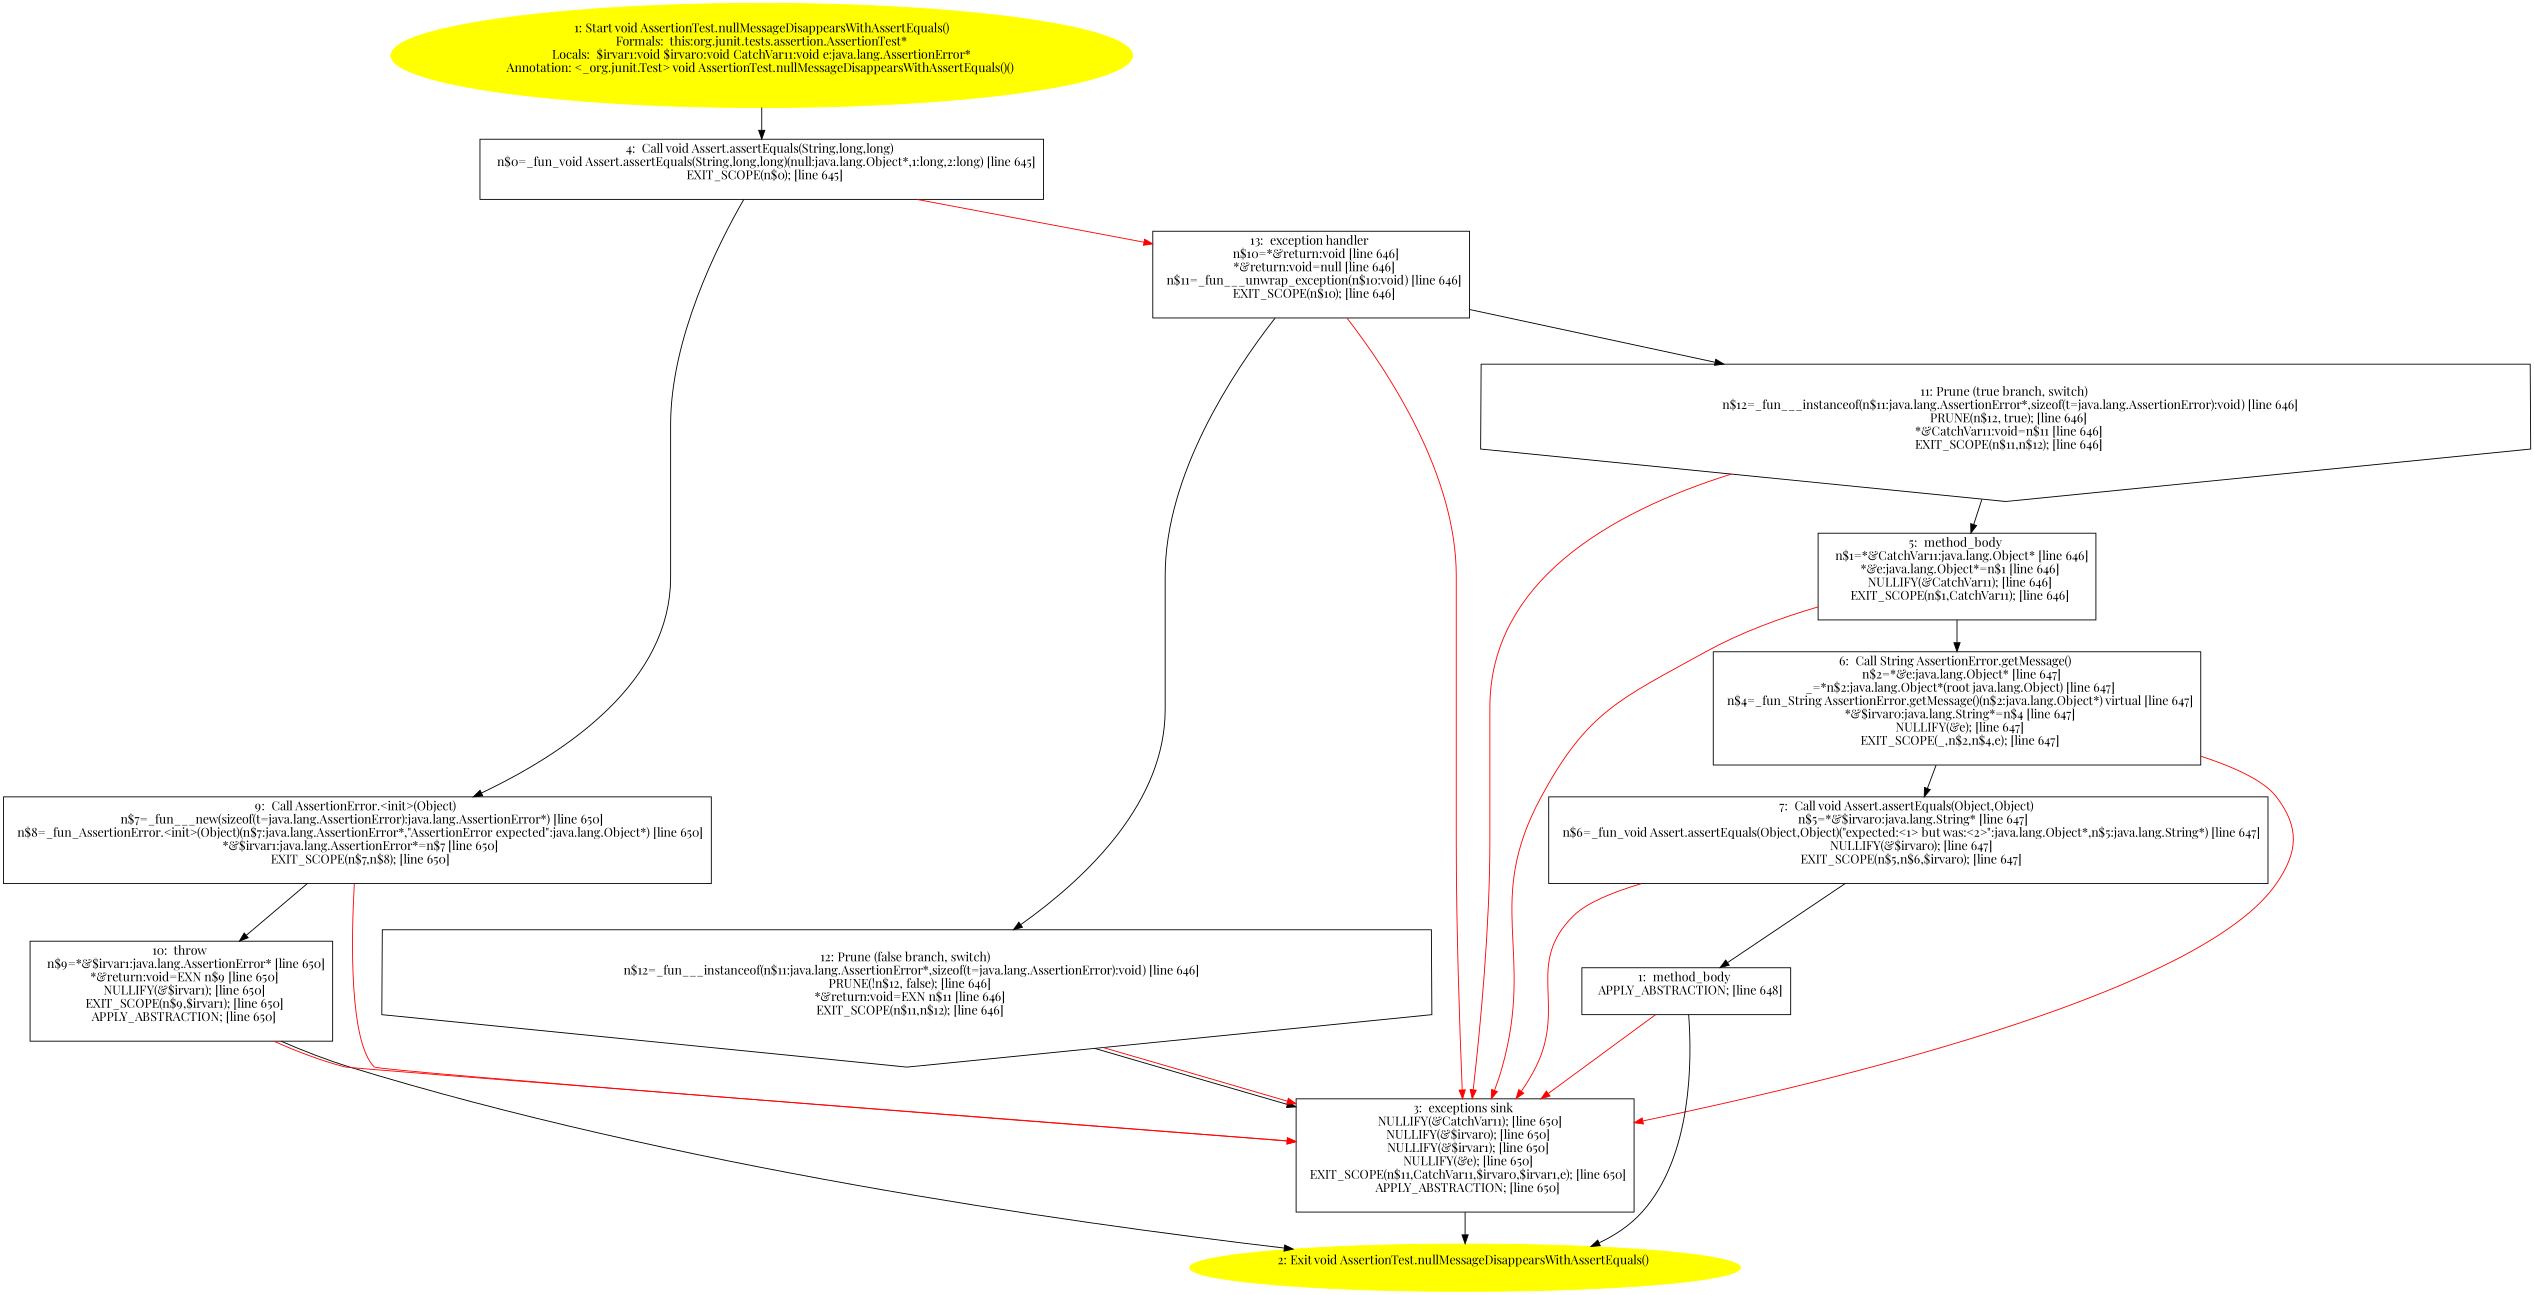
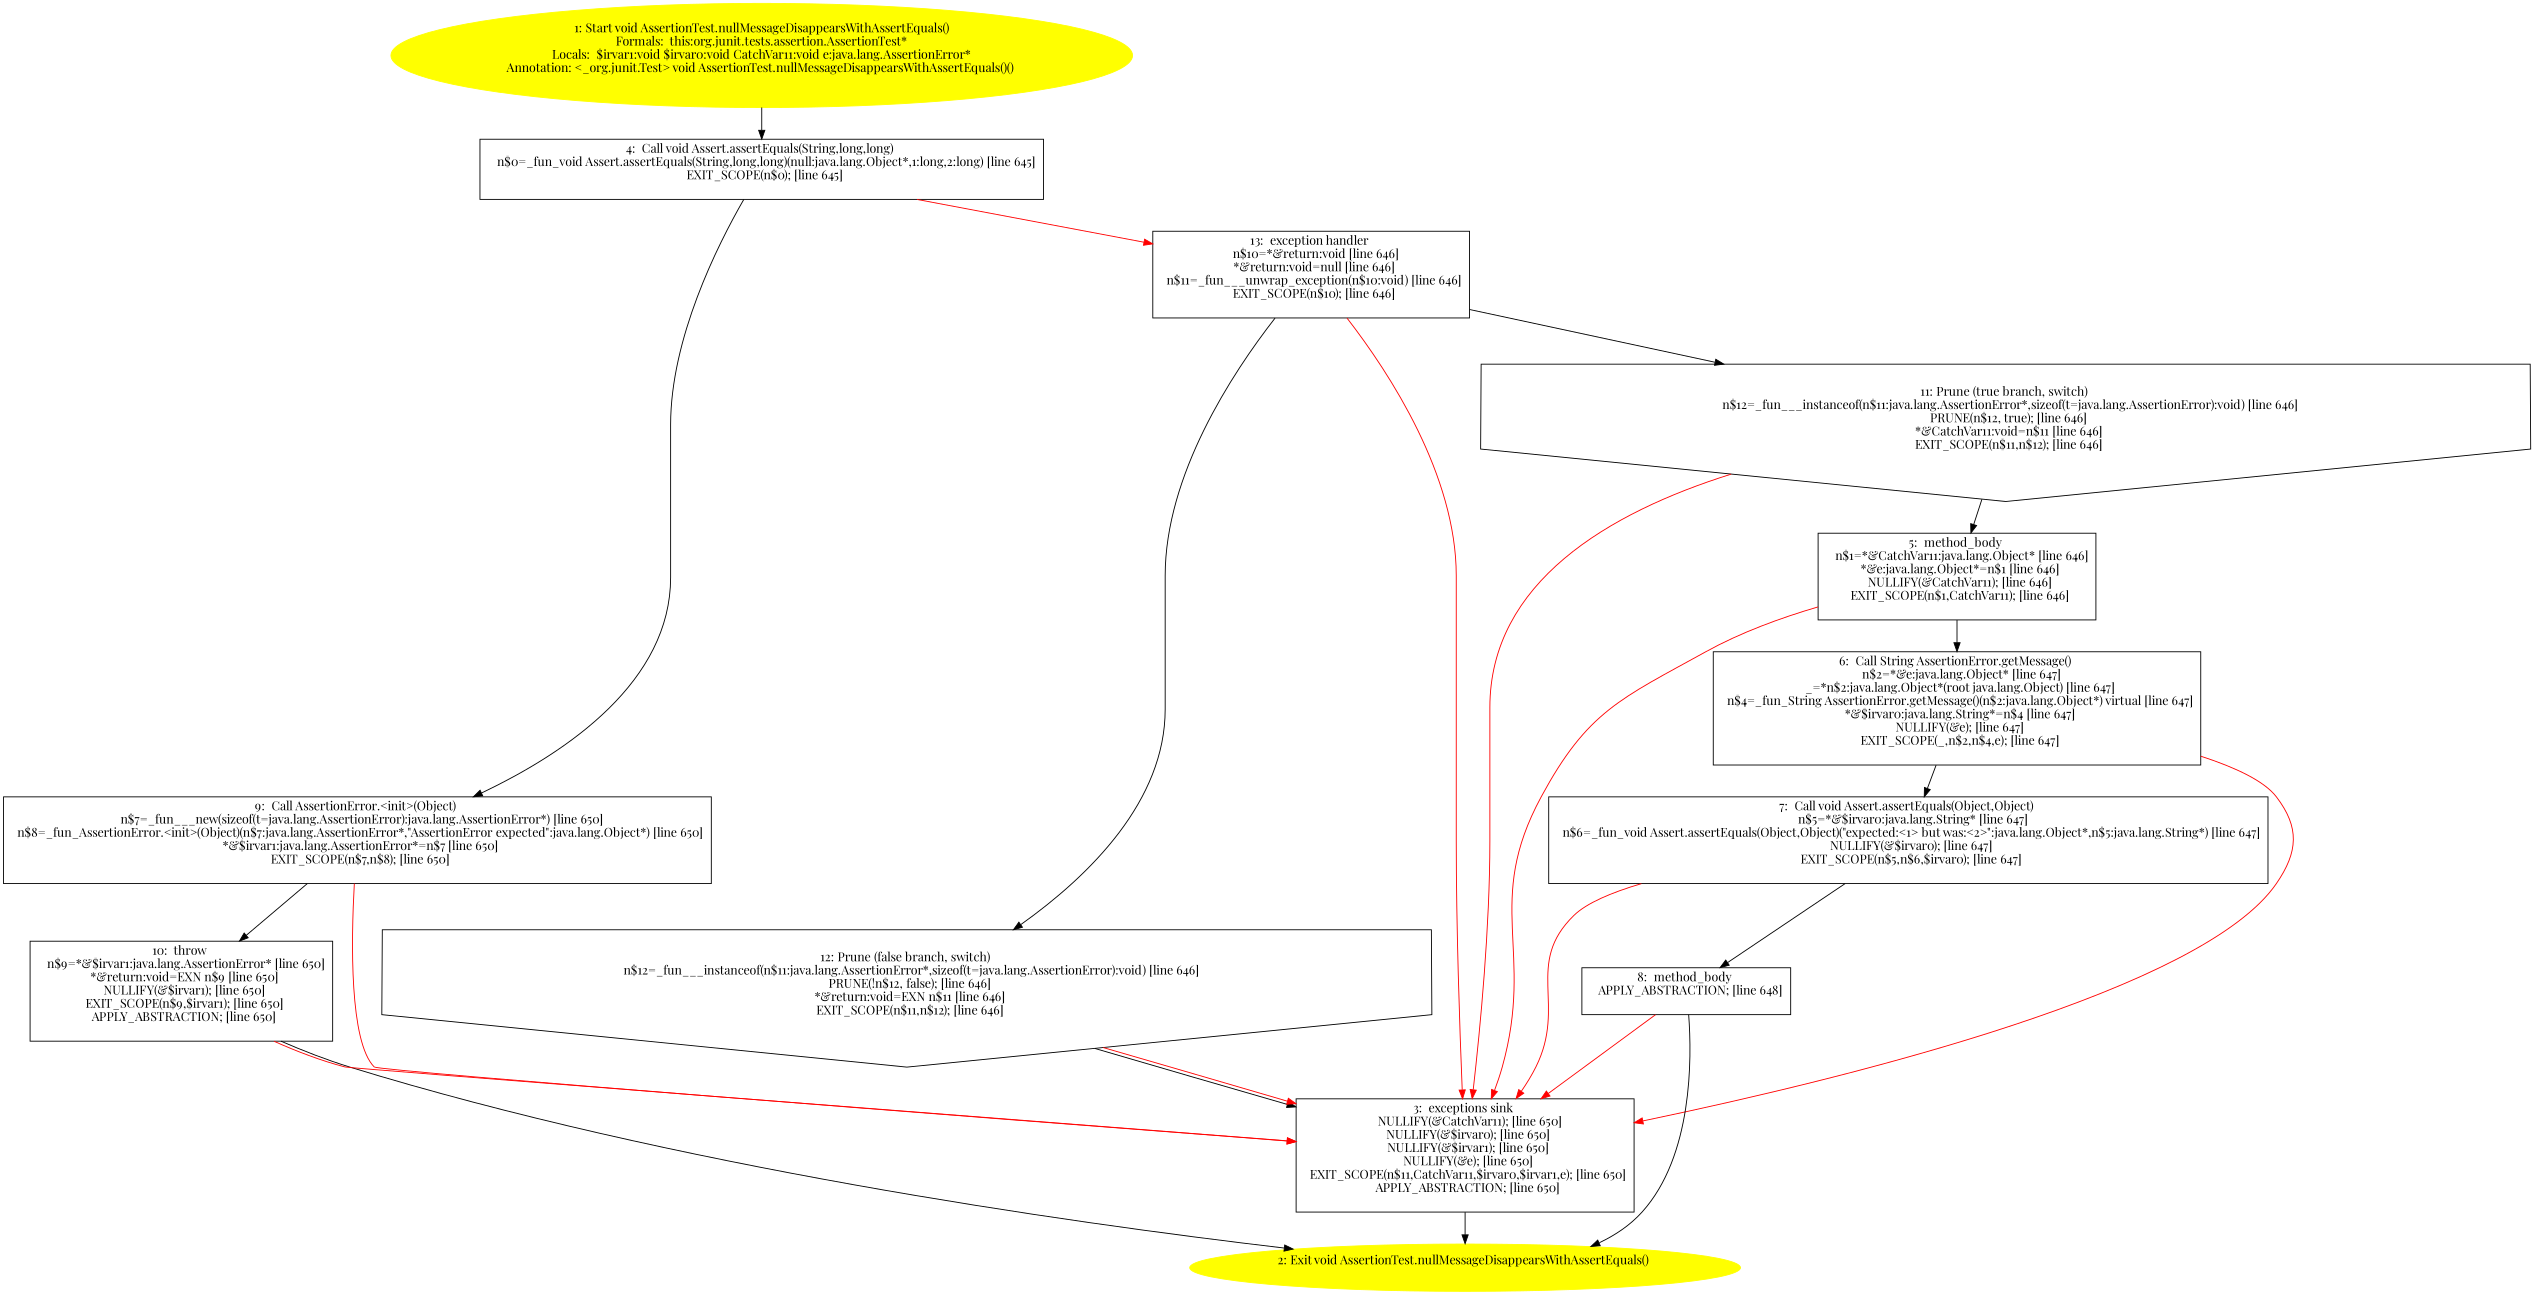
node "1:  method_body APPLY_ABSTRACTION; [line 648]": label "1:  method_body APPLY_ABSTRACTION; [line 648]" -> "8:  method_body APPLY_ABSTRACTION; [line 648]"
